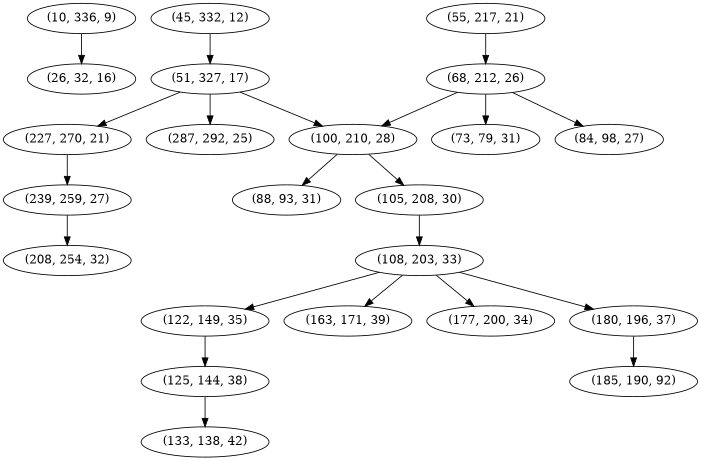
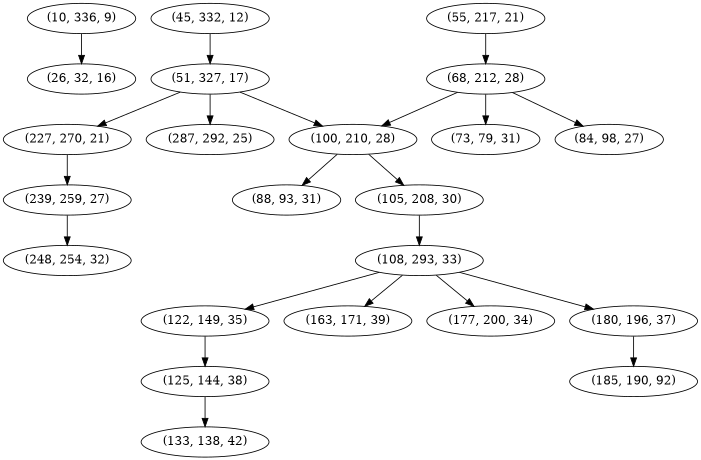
node "(68, 212, 26)": label "(68, 212, 26)" -> "(68, 212, 28)"
node "(208, 254, 32)": label "(208, 254, 32)" -> "(248, 254, 32)"
node "(108, 203, 33)": label "(108, 203, 33)" -> "(108, 293, 33)"
